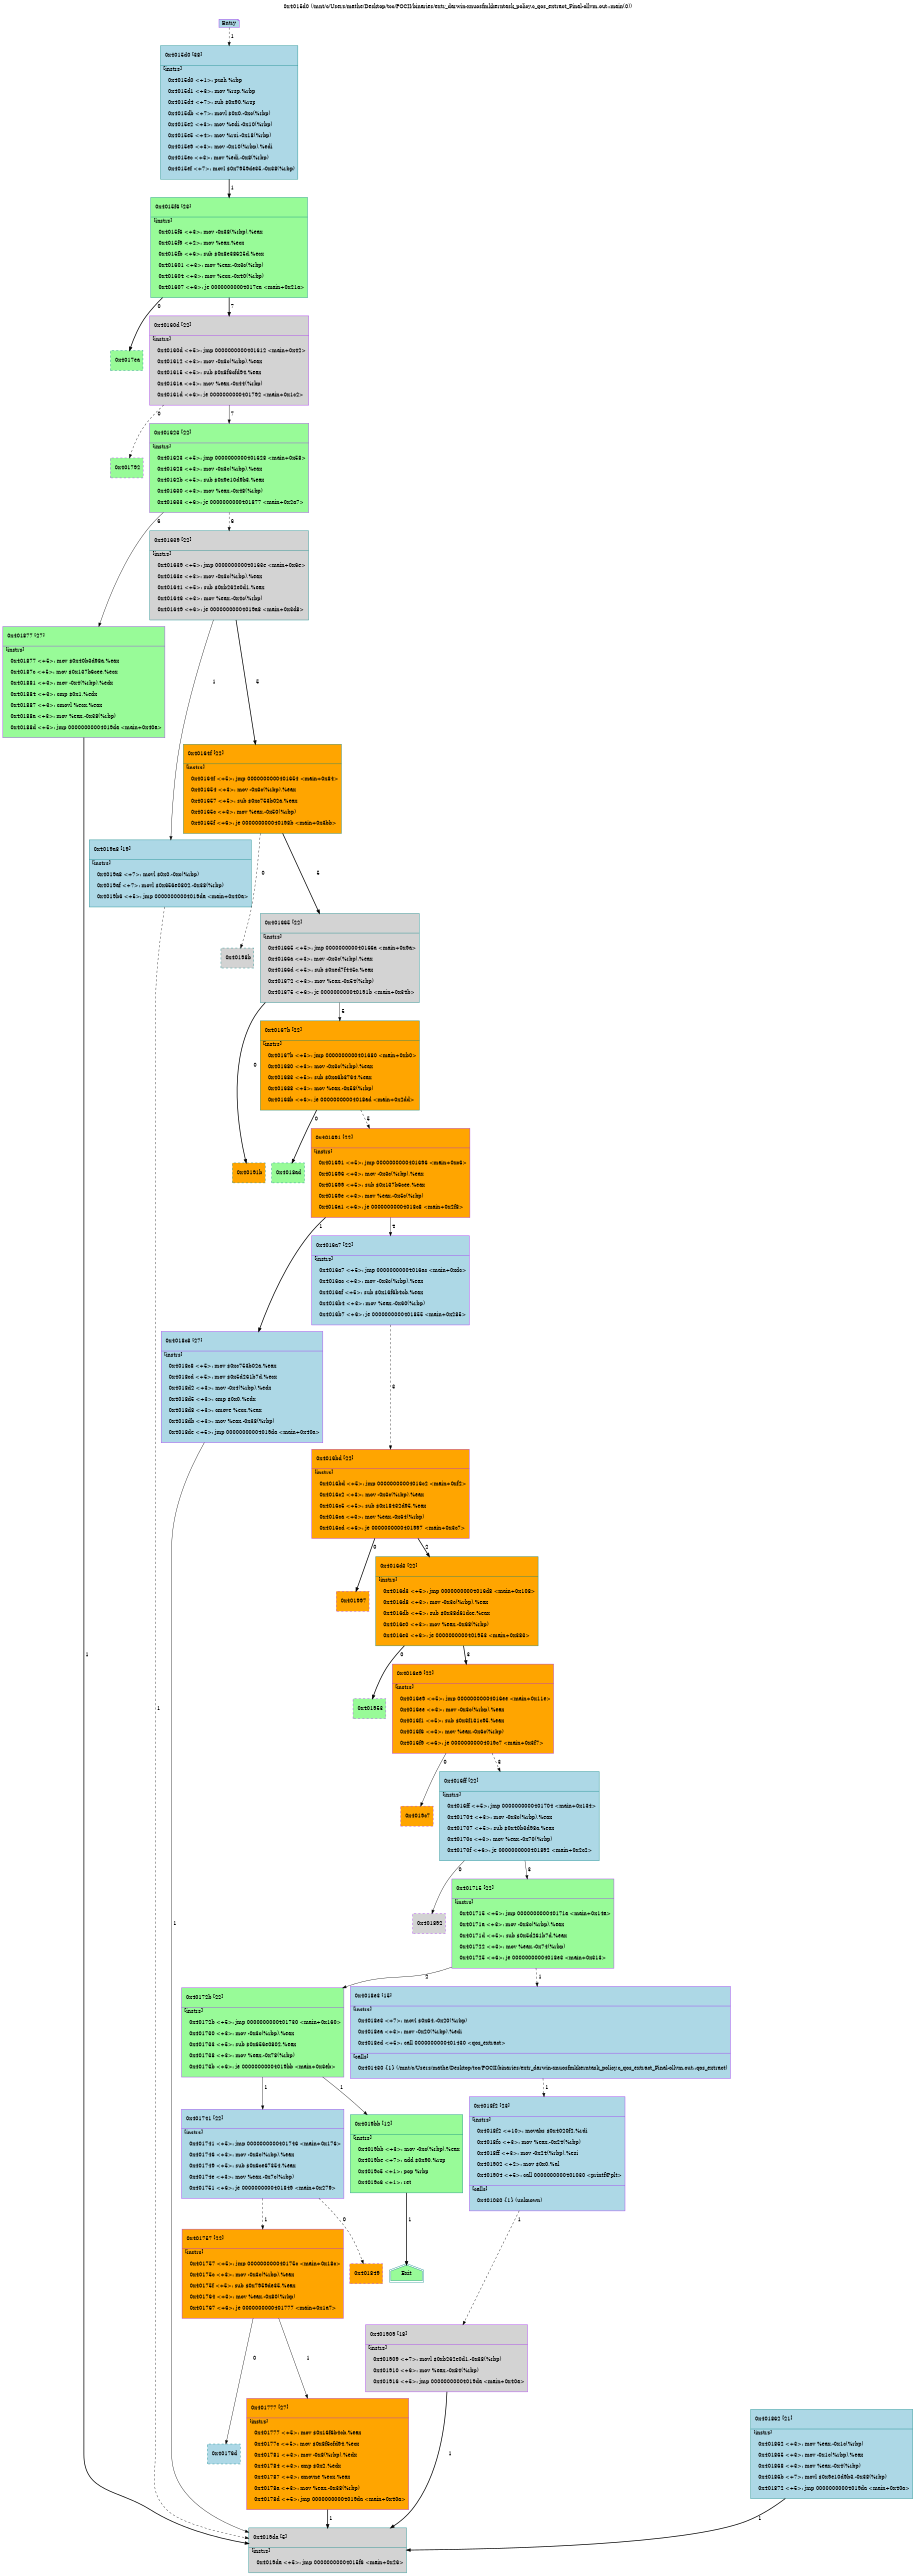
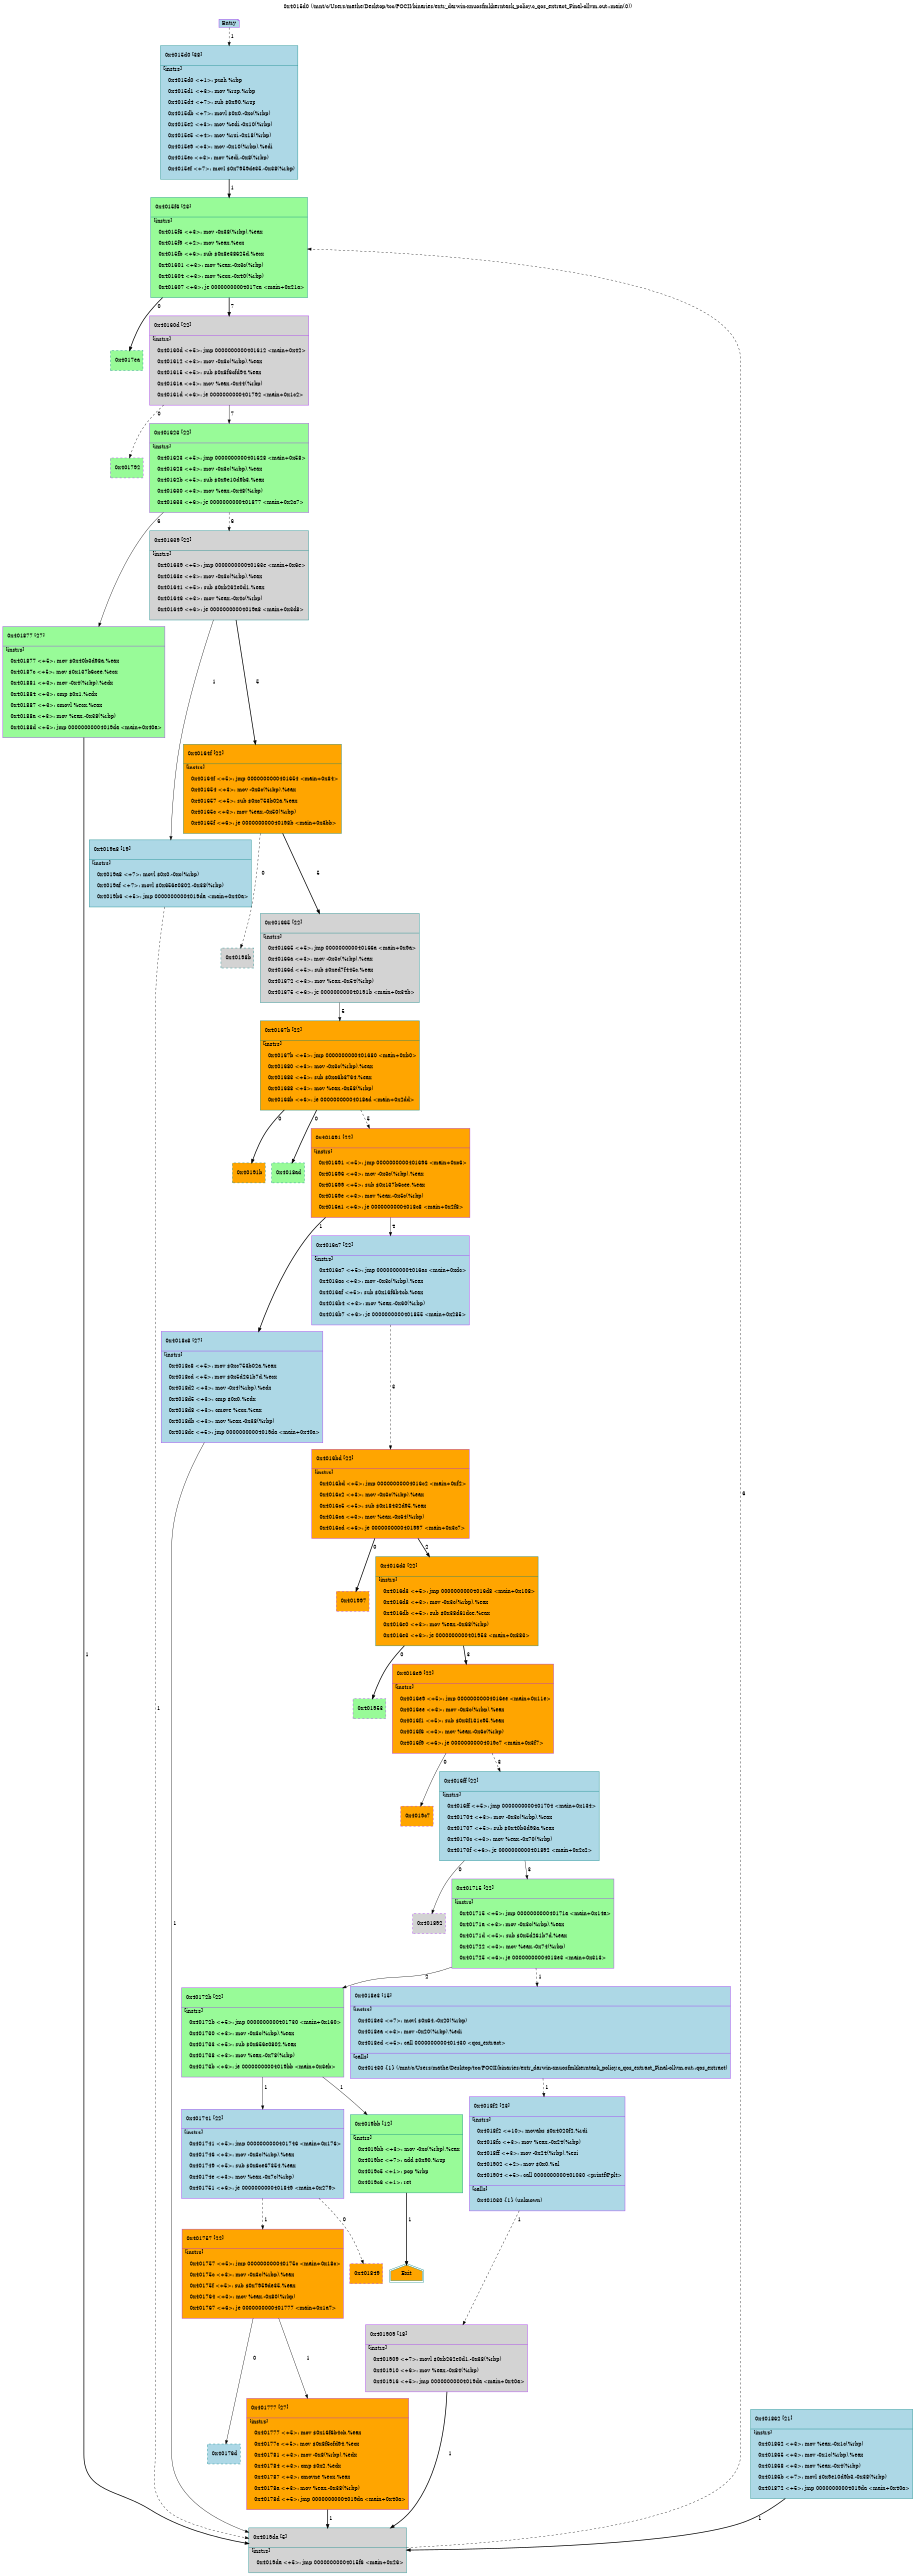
edge "0x401665 [22]" -> "0x40191b": now "0x40167b [22]" -> "0x40191b"
edge "0x4019da [5]" -> "0x4015f6 [23]": added, label "6"
node "Exit": fillcolor palegreen -> orange
